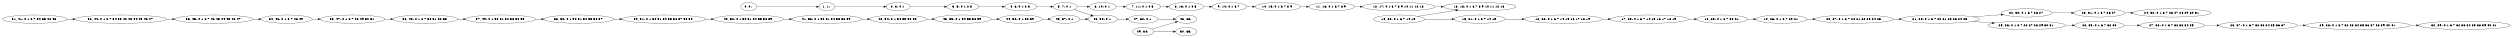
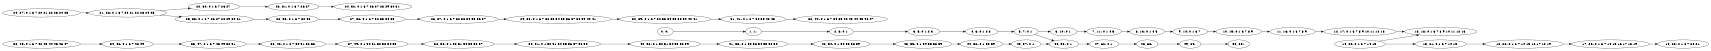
edge "32, 44: 0 1 6 7 34 35 42 43 44 45 46 47" -> "33, 45: 0 1 6 7 42 43 44 45 46 47": removed
edge "30, 39: 0 1 6 7 32 33 34 35 38 39 40 41" -> "31, 41: 0 1 6 7 34 35 42 43": added
node "41, 53: 0 1 50 51 54 55 58 59": label "41, 53: 0 1 50 51 54 55 58 59" -> "41, 53: 0 1 50 58 54 55 58 59"
node "19, 26: 0 1 6 7 20 21": removed
edge "49, 64:" -> "48, 63:": reversed
